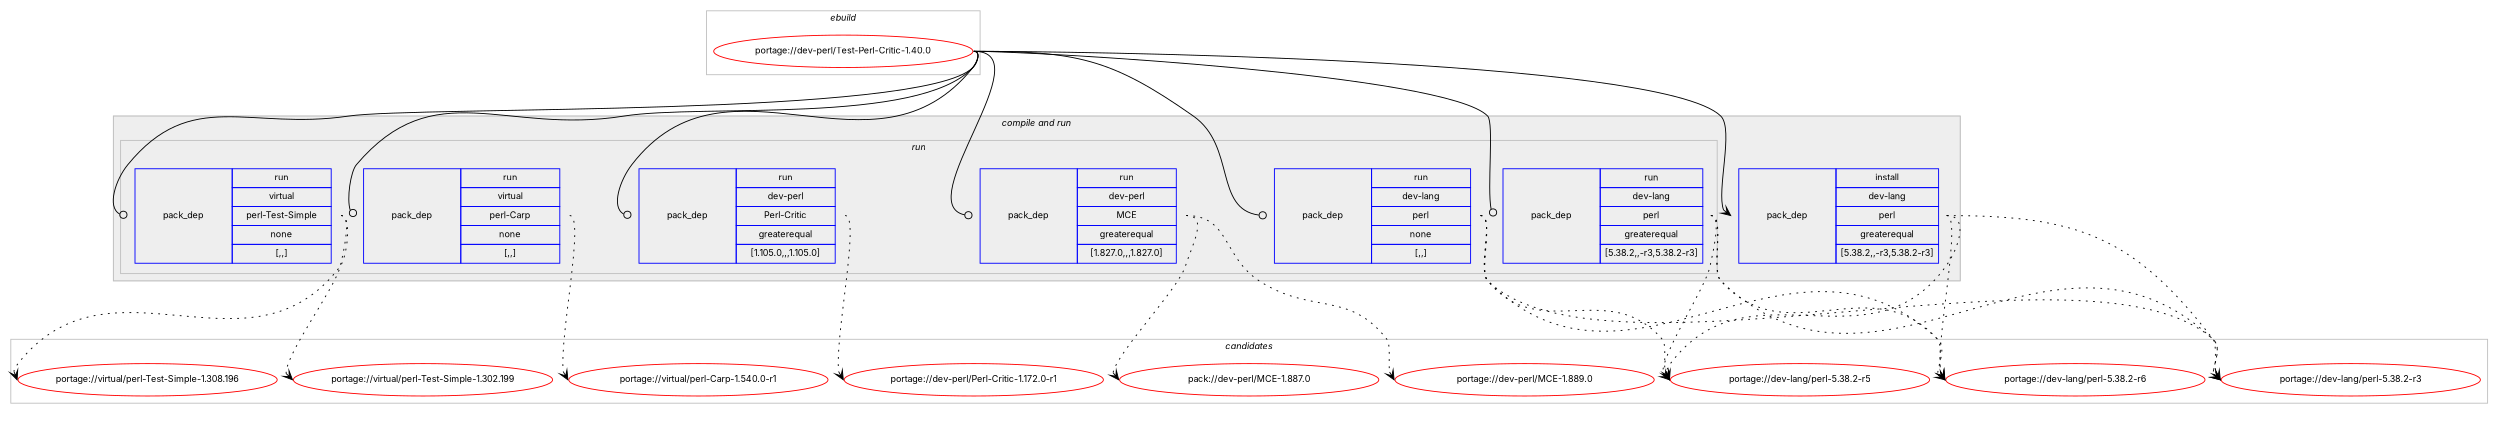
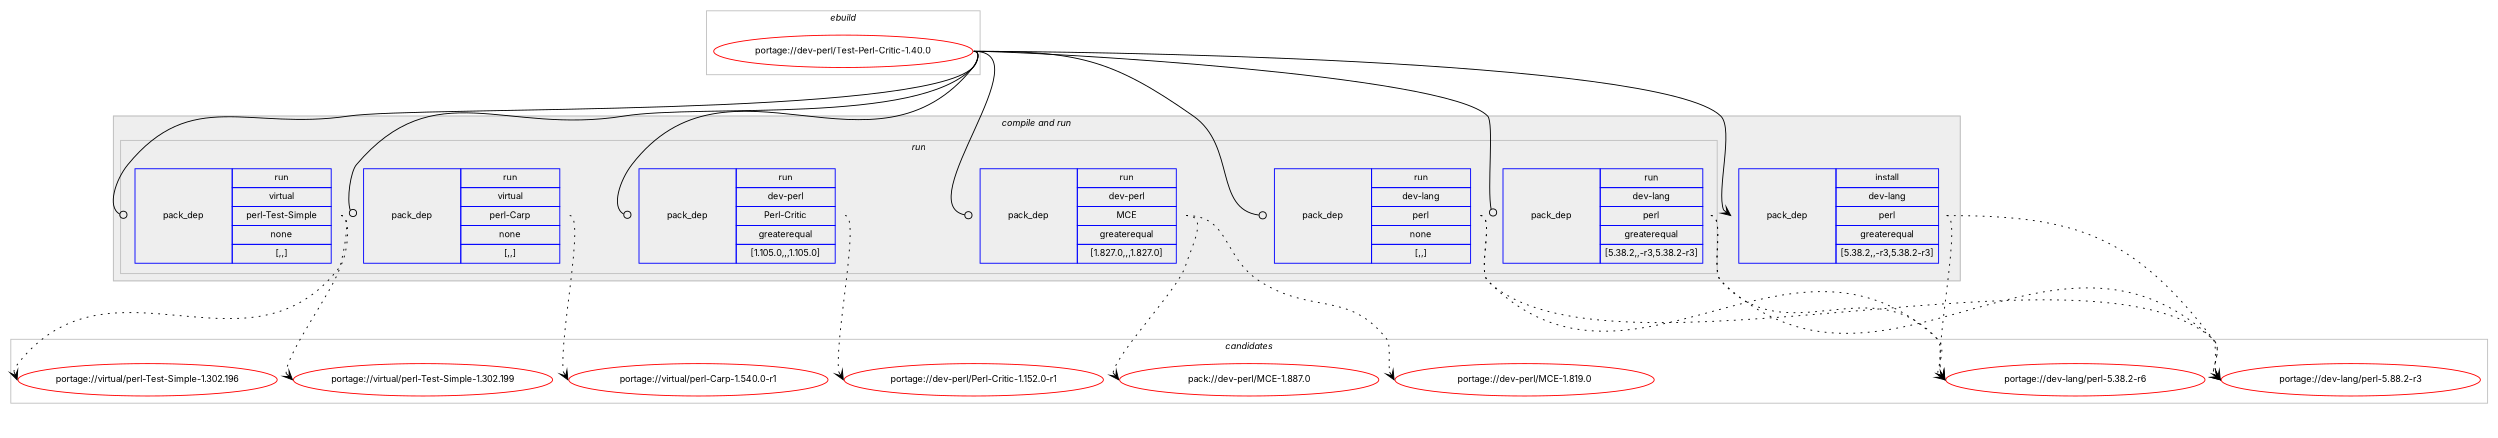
node "portage://virtual/perl-Test-Simple-1.308.196": label "portage://virtual/perl-Test-Simple-1.308.196" -> "portage://virtual/perl-Test-Simple-1.302.196"
node "portage://dev-perl/Perl-Critic-1.172.0-r1": label "portage://dev-perl/Perl-Critic-1.172.0-r1" -> "portage://dev-perl/Perl-Critic-1.152.0-r1"
node "portage://dev-perl/MCE-1.889.0": label "portage://dev-perl/MCE-1.889.0" -> "portage://dev-perl/MCE-1.819.0"
node "portage://dev-lang/perl-5.38.2-r5": removed
node "portage://dev-lang/perl-5.38.2-r3": label "portage://dev-lang/perl-5.38.2-r3" -> "portage://dev-lang/perl-5.88.2-r3"
